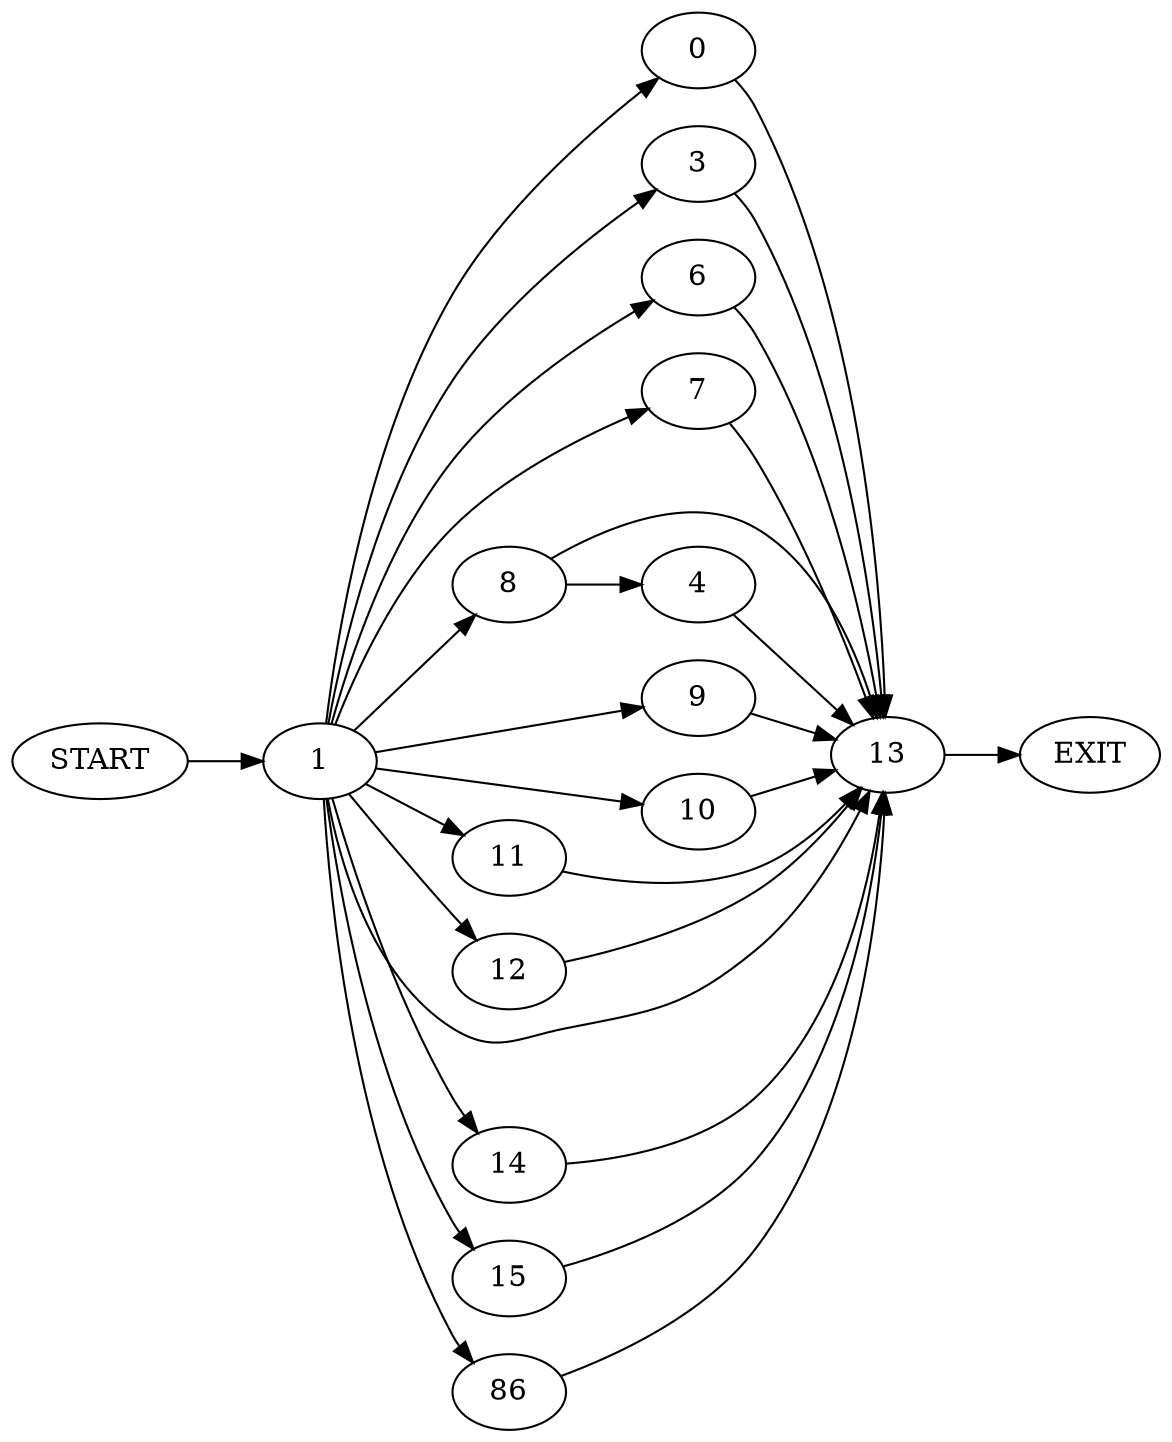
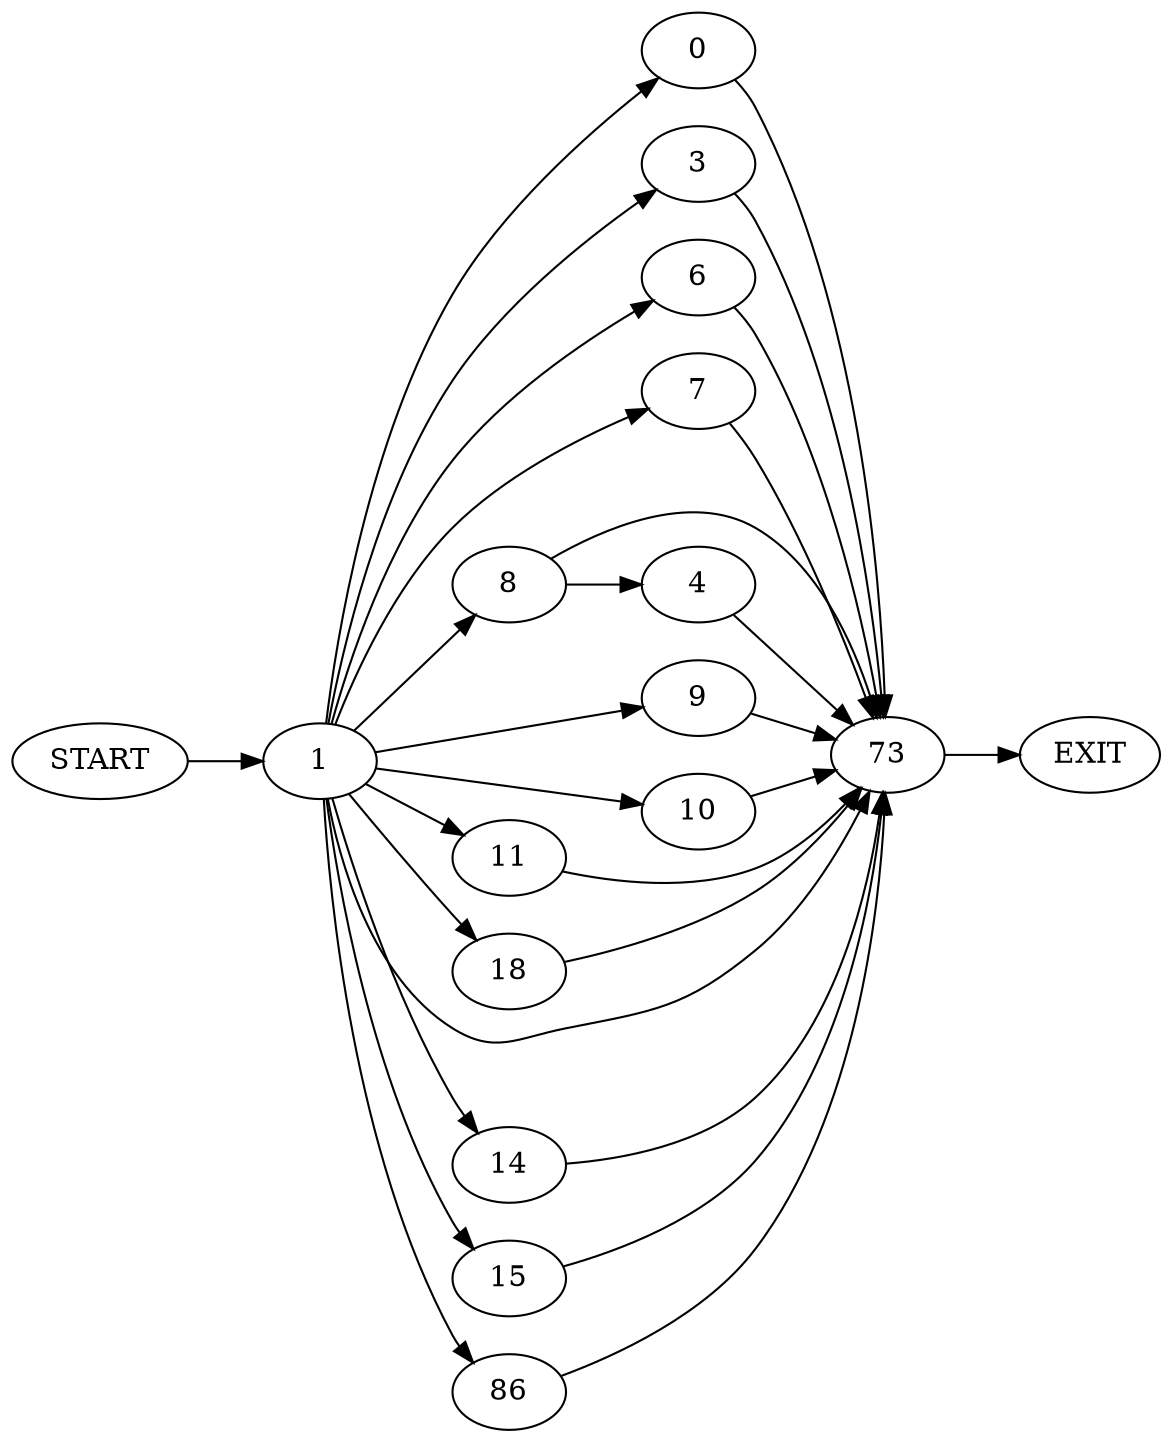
node "13": label "13" -> "73"
node "12": label "12" -> "18"
